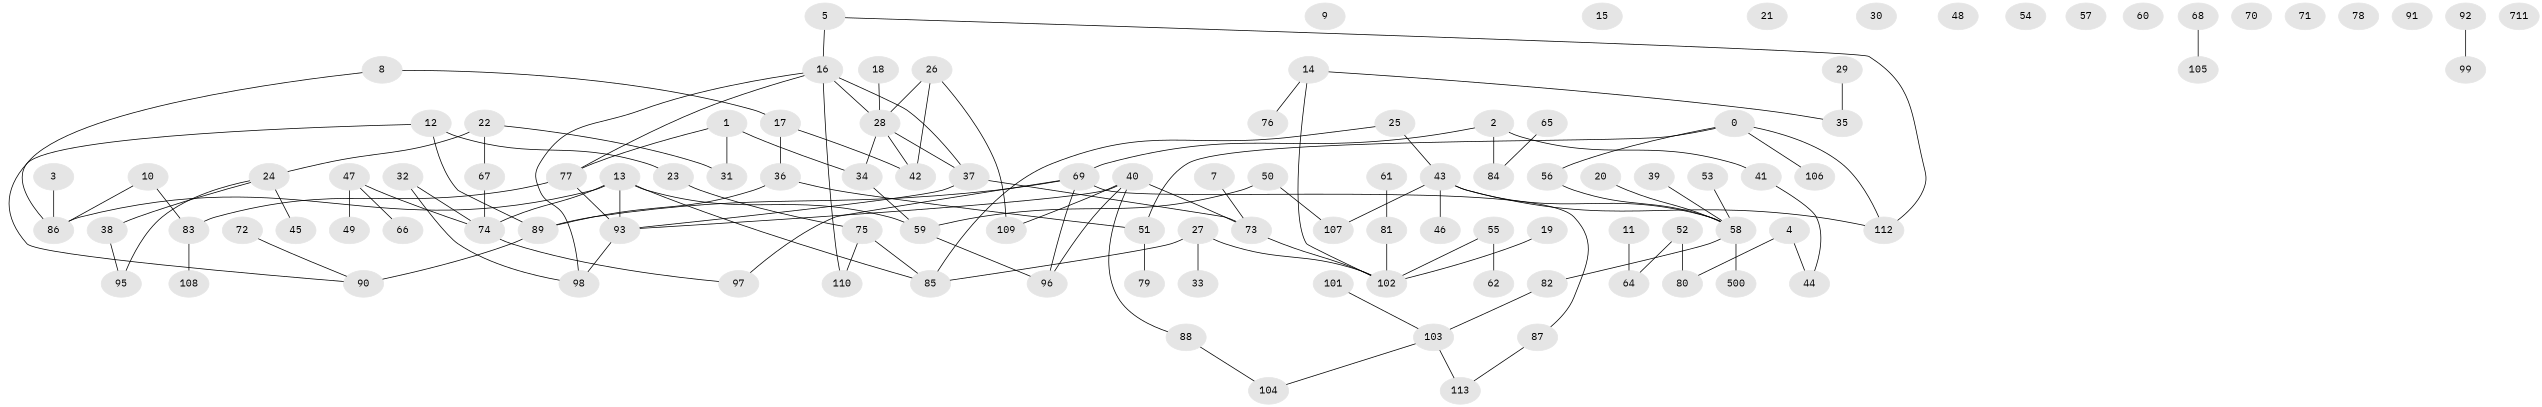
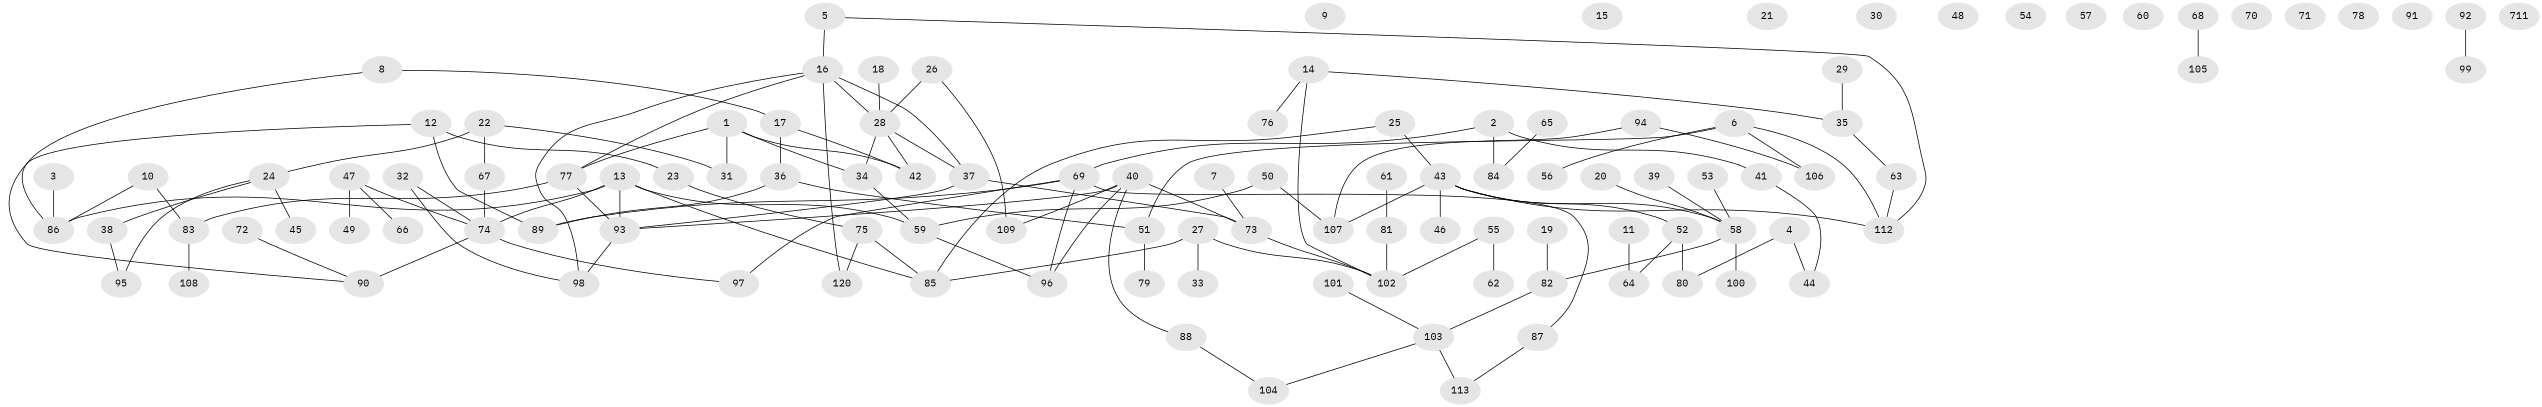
edge "26" -- "42": now "1" -- "42"
node "94": added
node "0": label "0" -> "6"
node "63": added
edge "56" -- "58": removed
edge "43" -- "52": added
edge "19" -- "102": now "19" -- "82"
edge "89" -- "90": now "74" -- "90"
node "110": label "110" -> "120"
node "500": label "500" -> "100"
